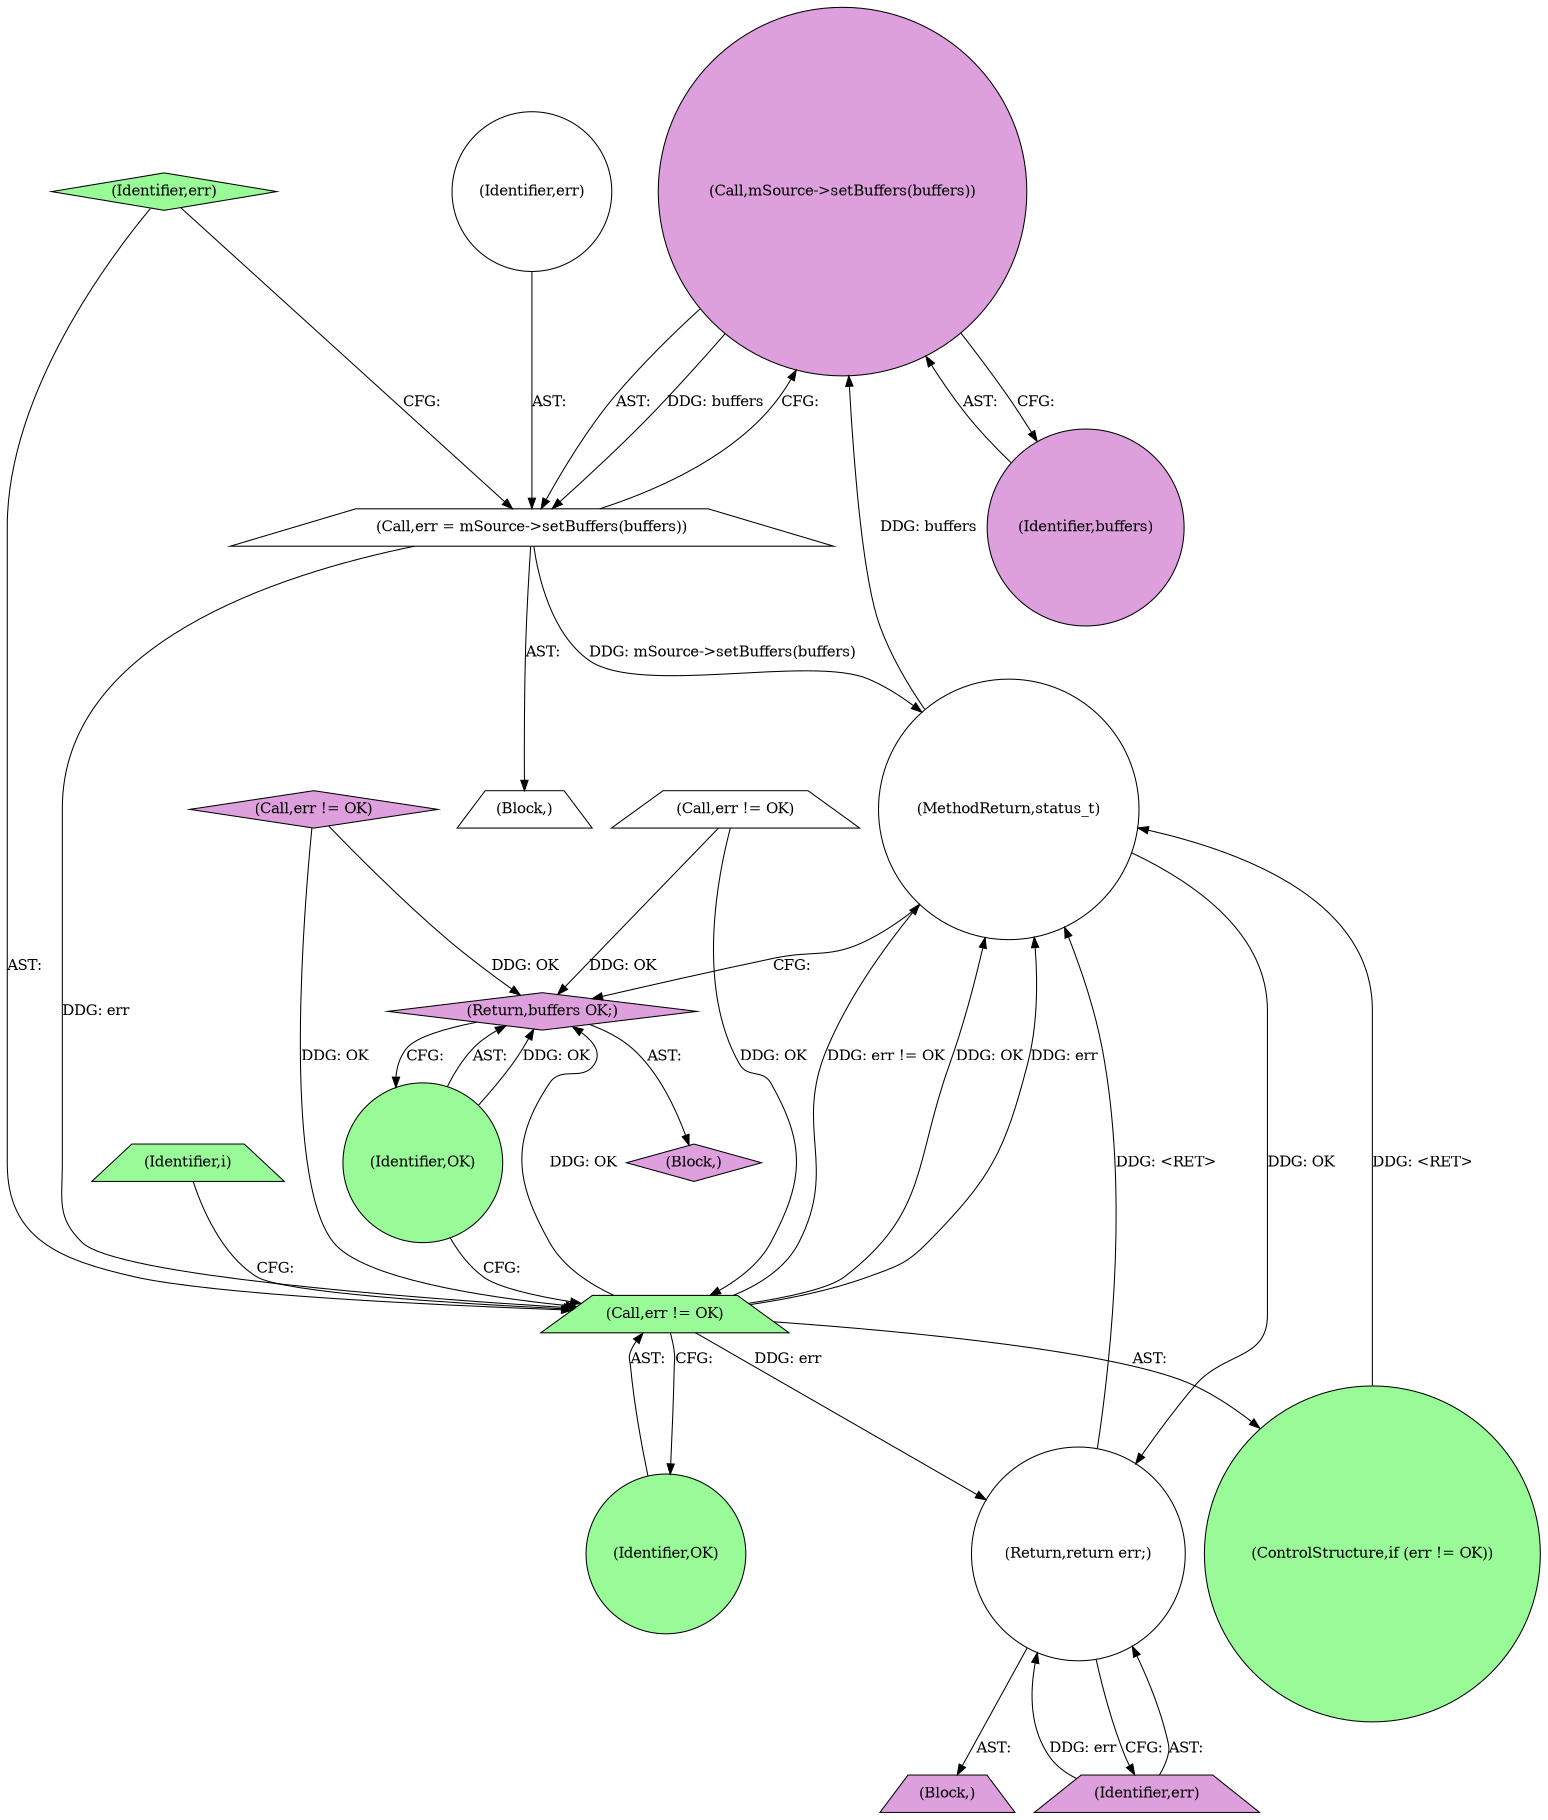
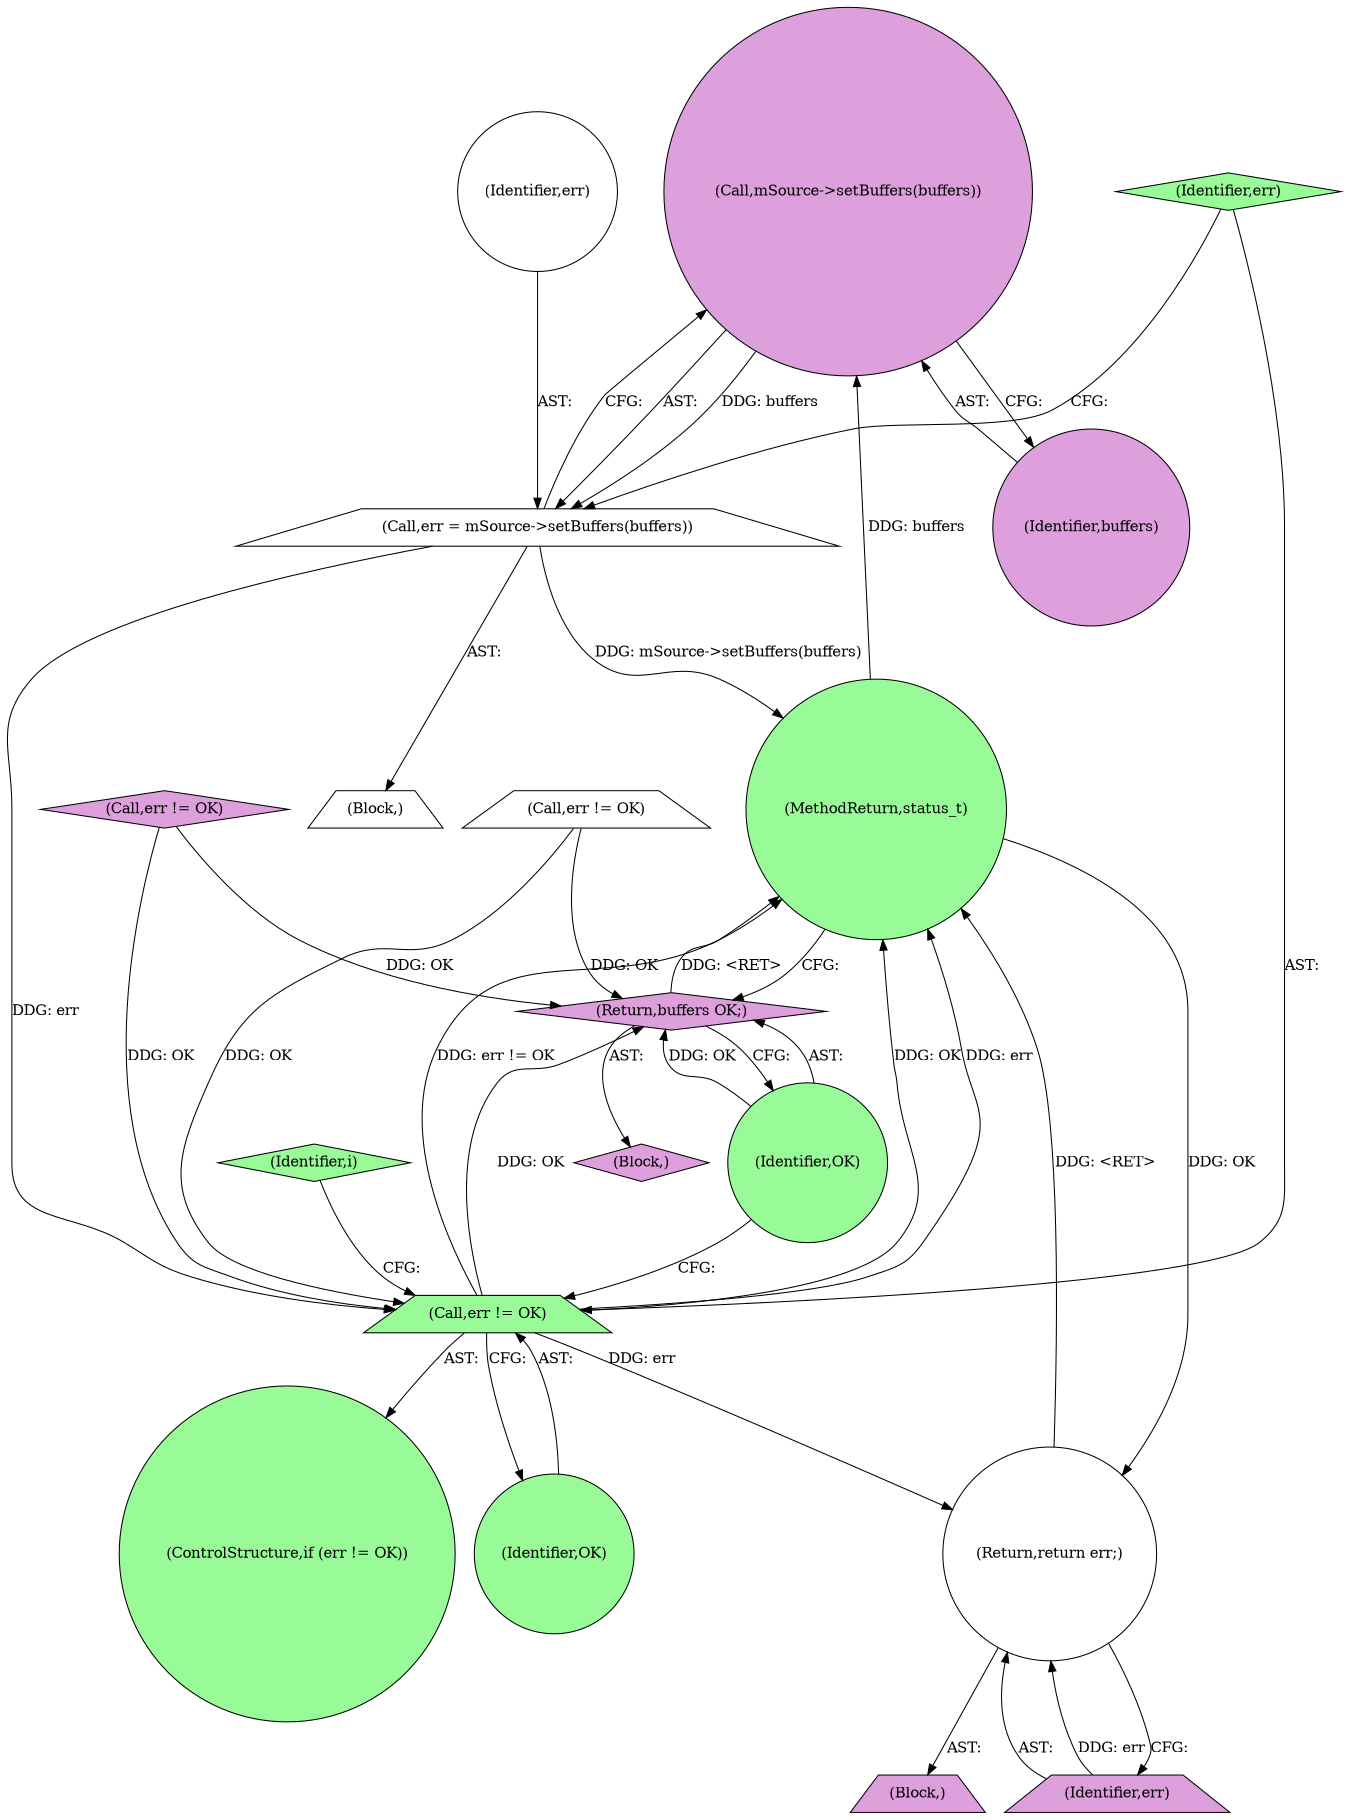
node "(MethodReturn,status_t)": fillcolor white -> palegreen
edge "(ControlStructure,if (err != OK))" -> "(MethodReturn,status_t)": now "(Return,buffers OK;)" -> "(MethodReturn,status_t)"
node "(Identifier,i)": shape trapezium -> diamond
